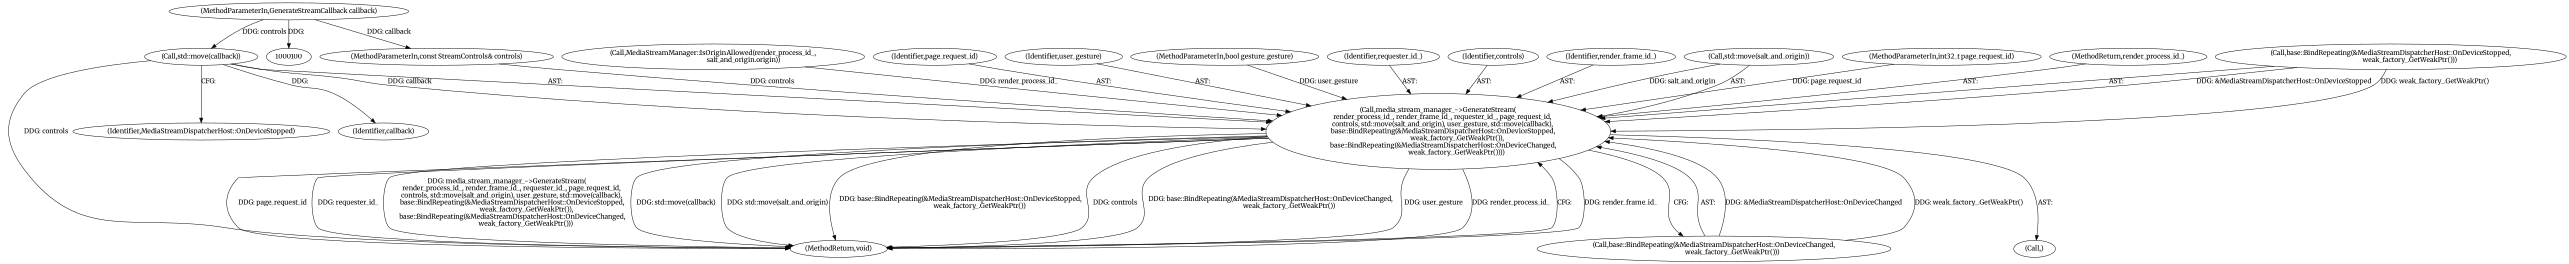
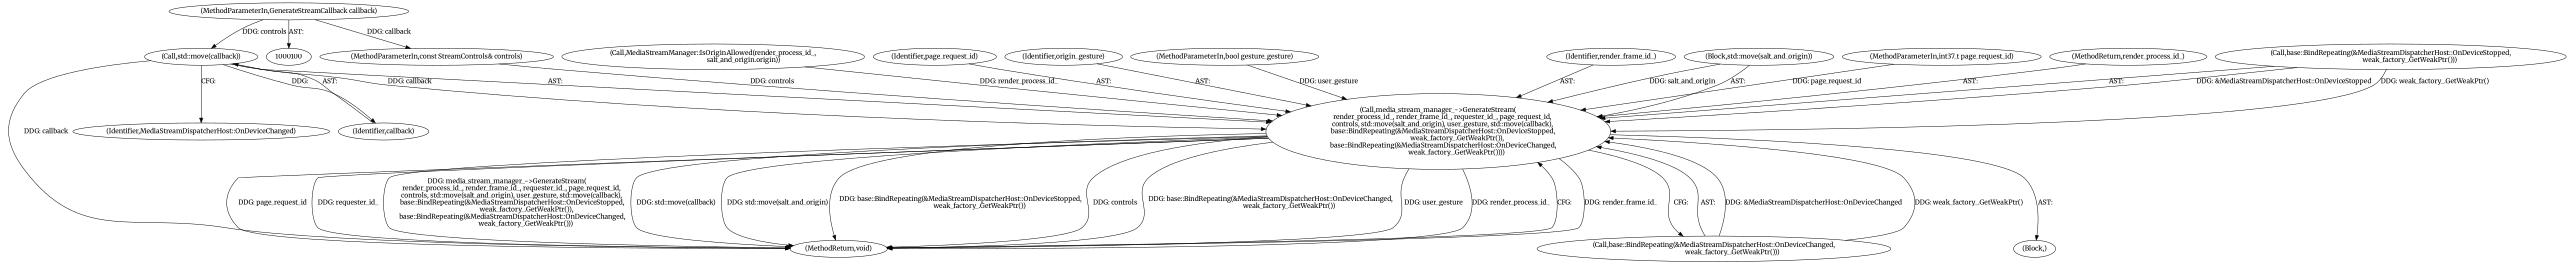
edge "(MethodParameterIn,GenerateStreamCallback callback)" -> "1000100": label "DDG: " -> "AST: "
node "(Identifier,user_gesture)": label "(Identifier,user_gesture)" -> "(Identifier,origin_gesture)"
node "(Identifier,requester_id_)": removed
node "(Identifier,controls)": removed
node "(Call,std::move(salt_and_origin))": label "(Call,std::move(salt_and_origin))" -> "(Block,std::move(salt_and_origin))"
node "(MethodParameterIn,int32_t page_request_id)": label "(MethodParameterIn,int32_t page_request_id)" -> "(MethodParameterIn,int37_t page_request_id)"
edge "(Identifier,callback)" -> "(Call,std::move(callback))": added, label "AST:"
edge "(Call,std::move(callback))" -> "(MethodReturn,void)": label "DDG: controls" -> "DDG: callback"
node "(Identifier,MediaStreamDispatcherHost::OnDeviceStopped)": label "(Identifier,MediaStreamDispatcherHost::OnDeviceStopped)" -> "(Identifier,MediaStreamDispatcherHost::OnDeviceChanged)"
node "(Call,)": label "(Call,)" -> "(Block,)"
